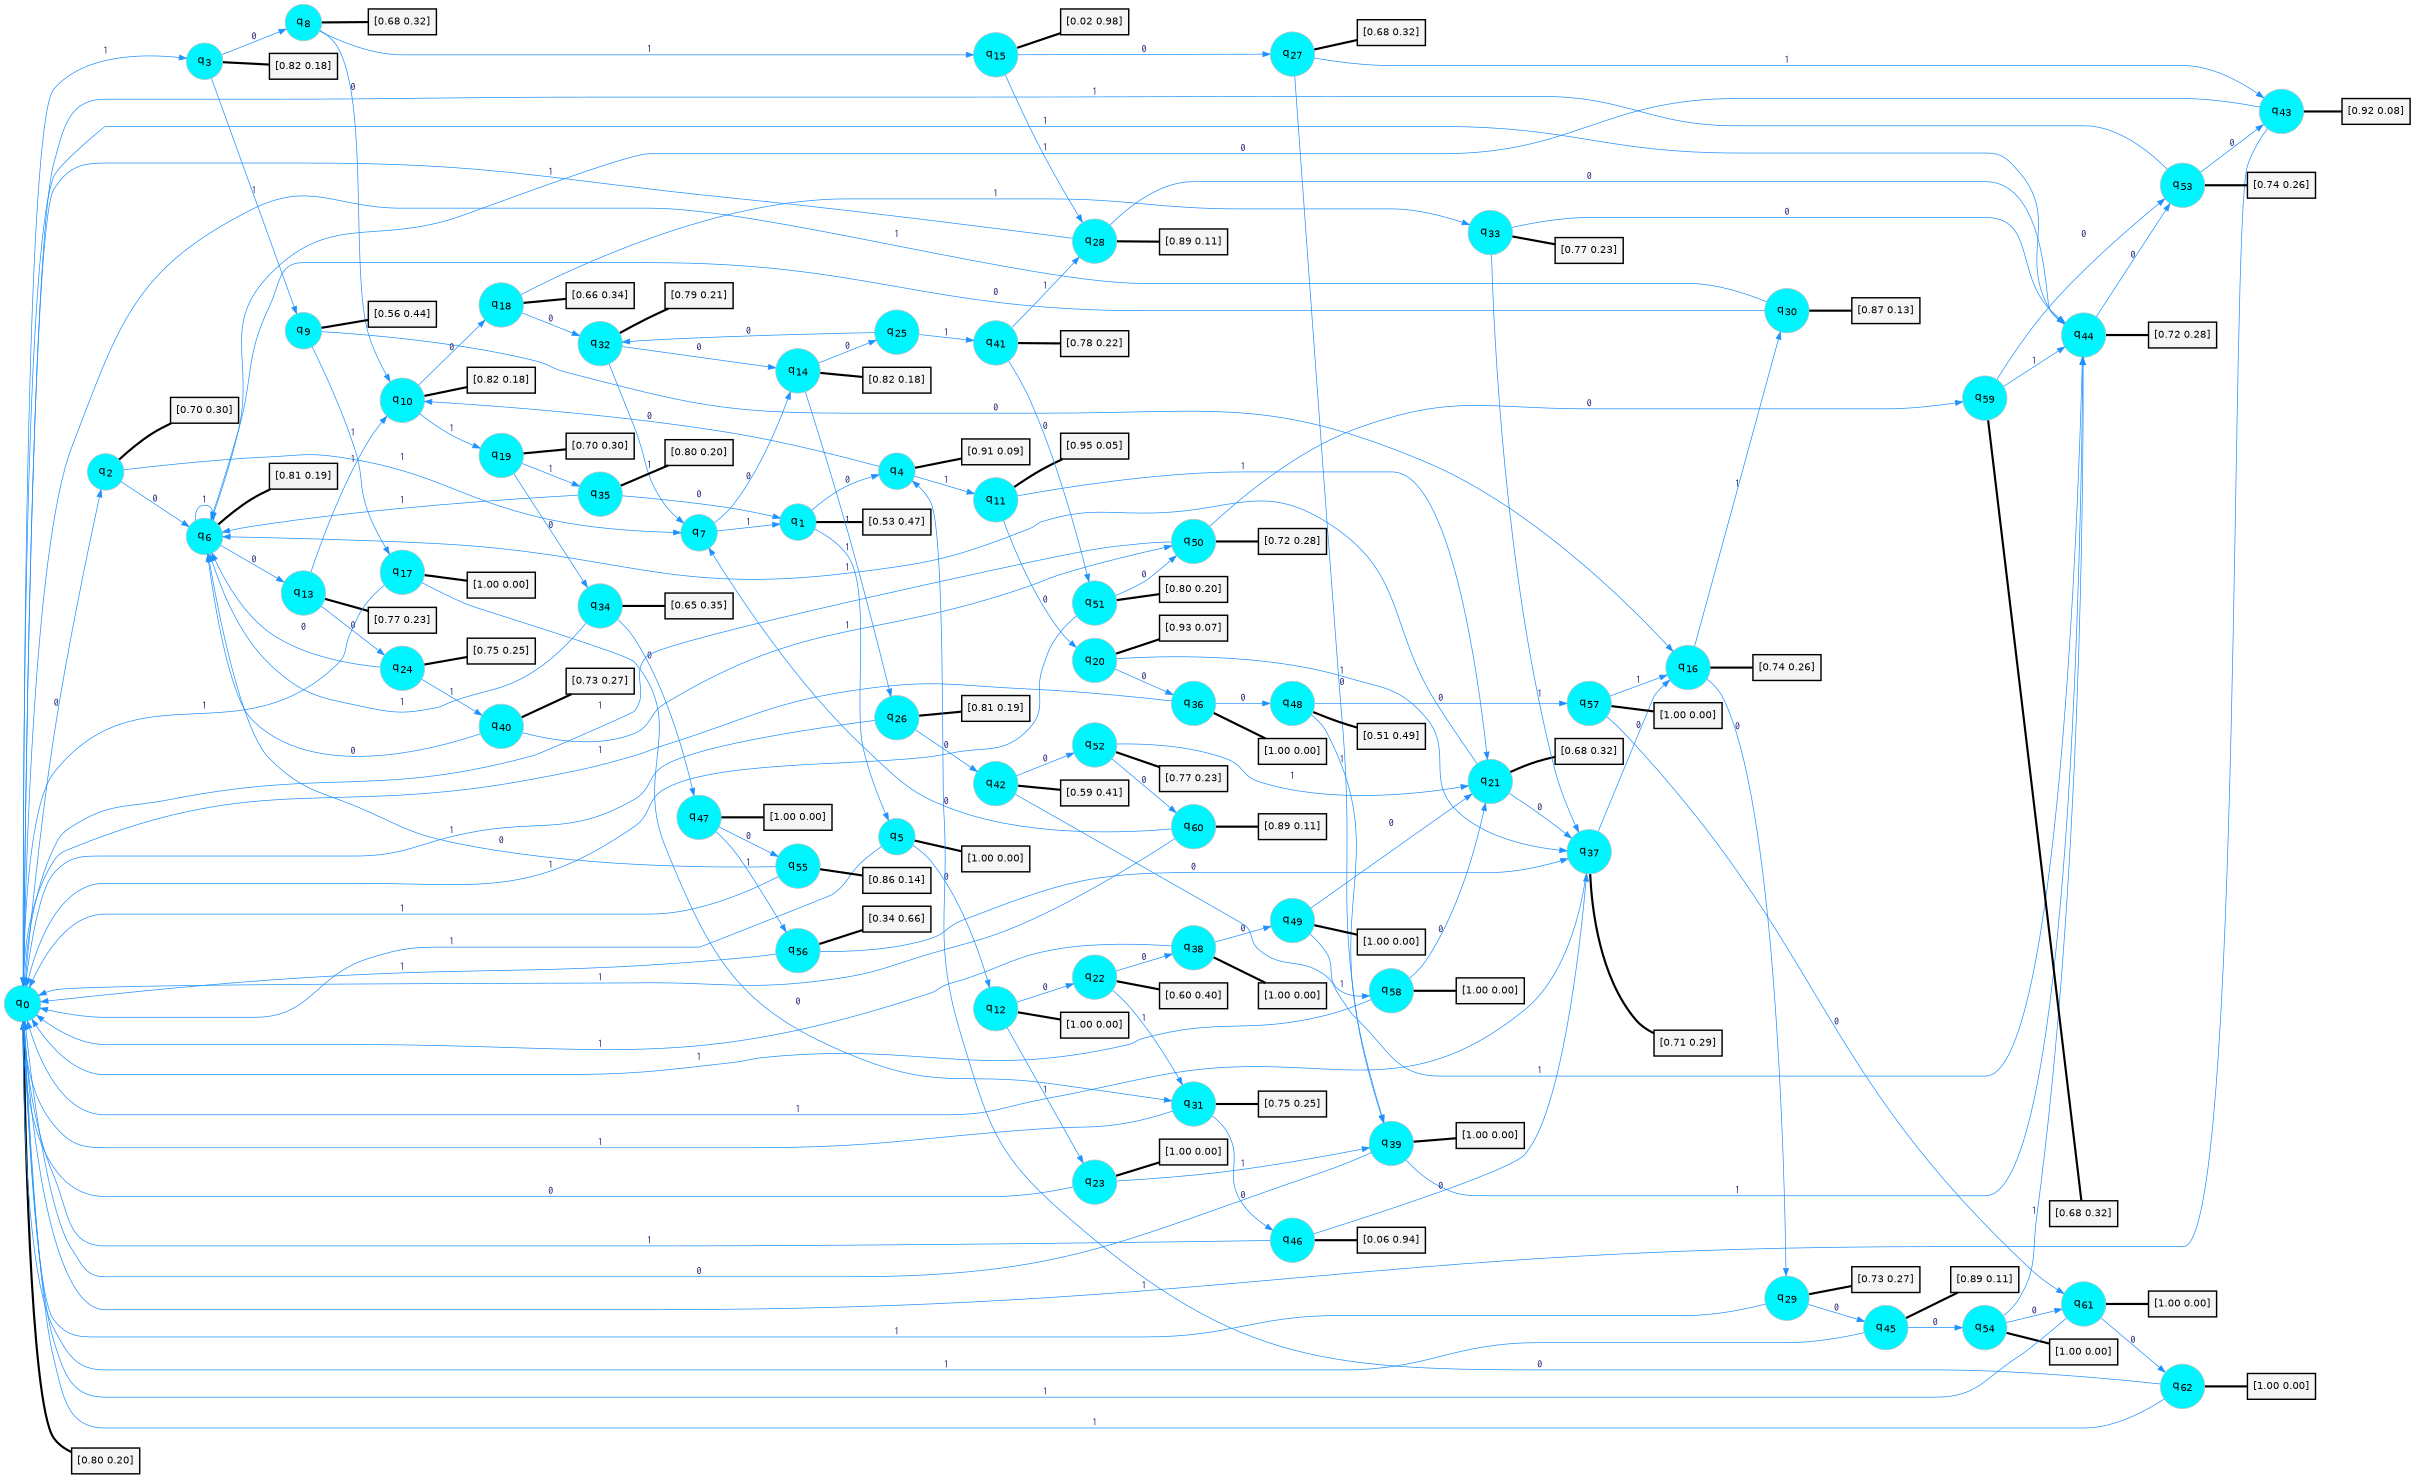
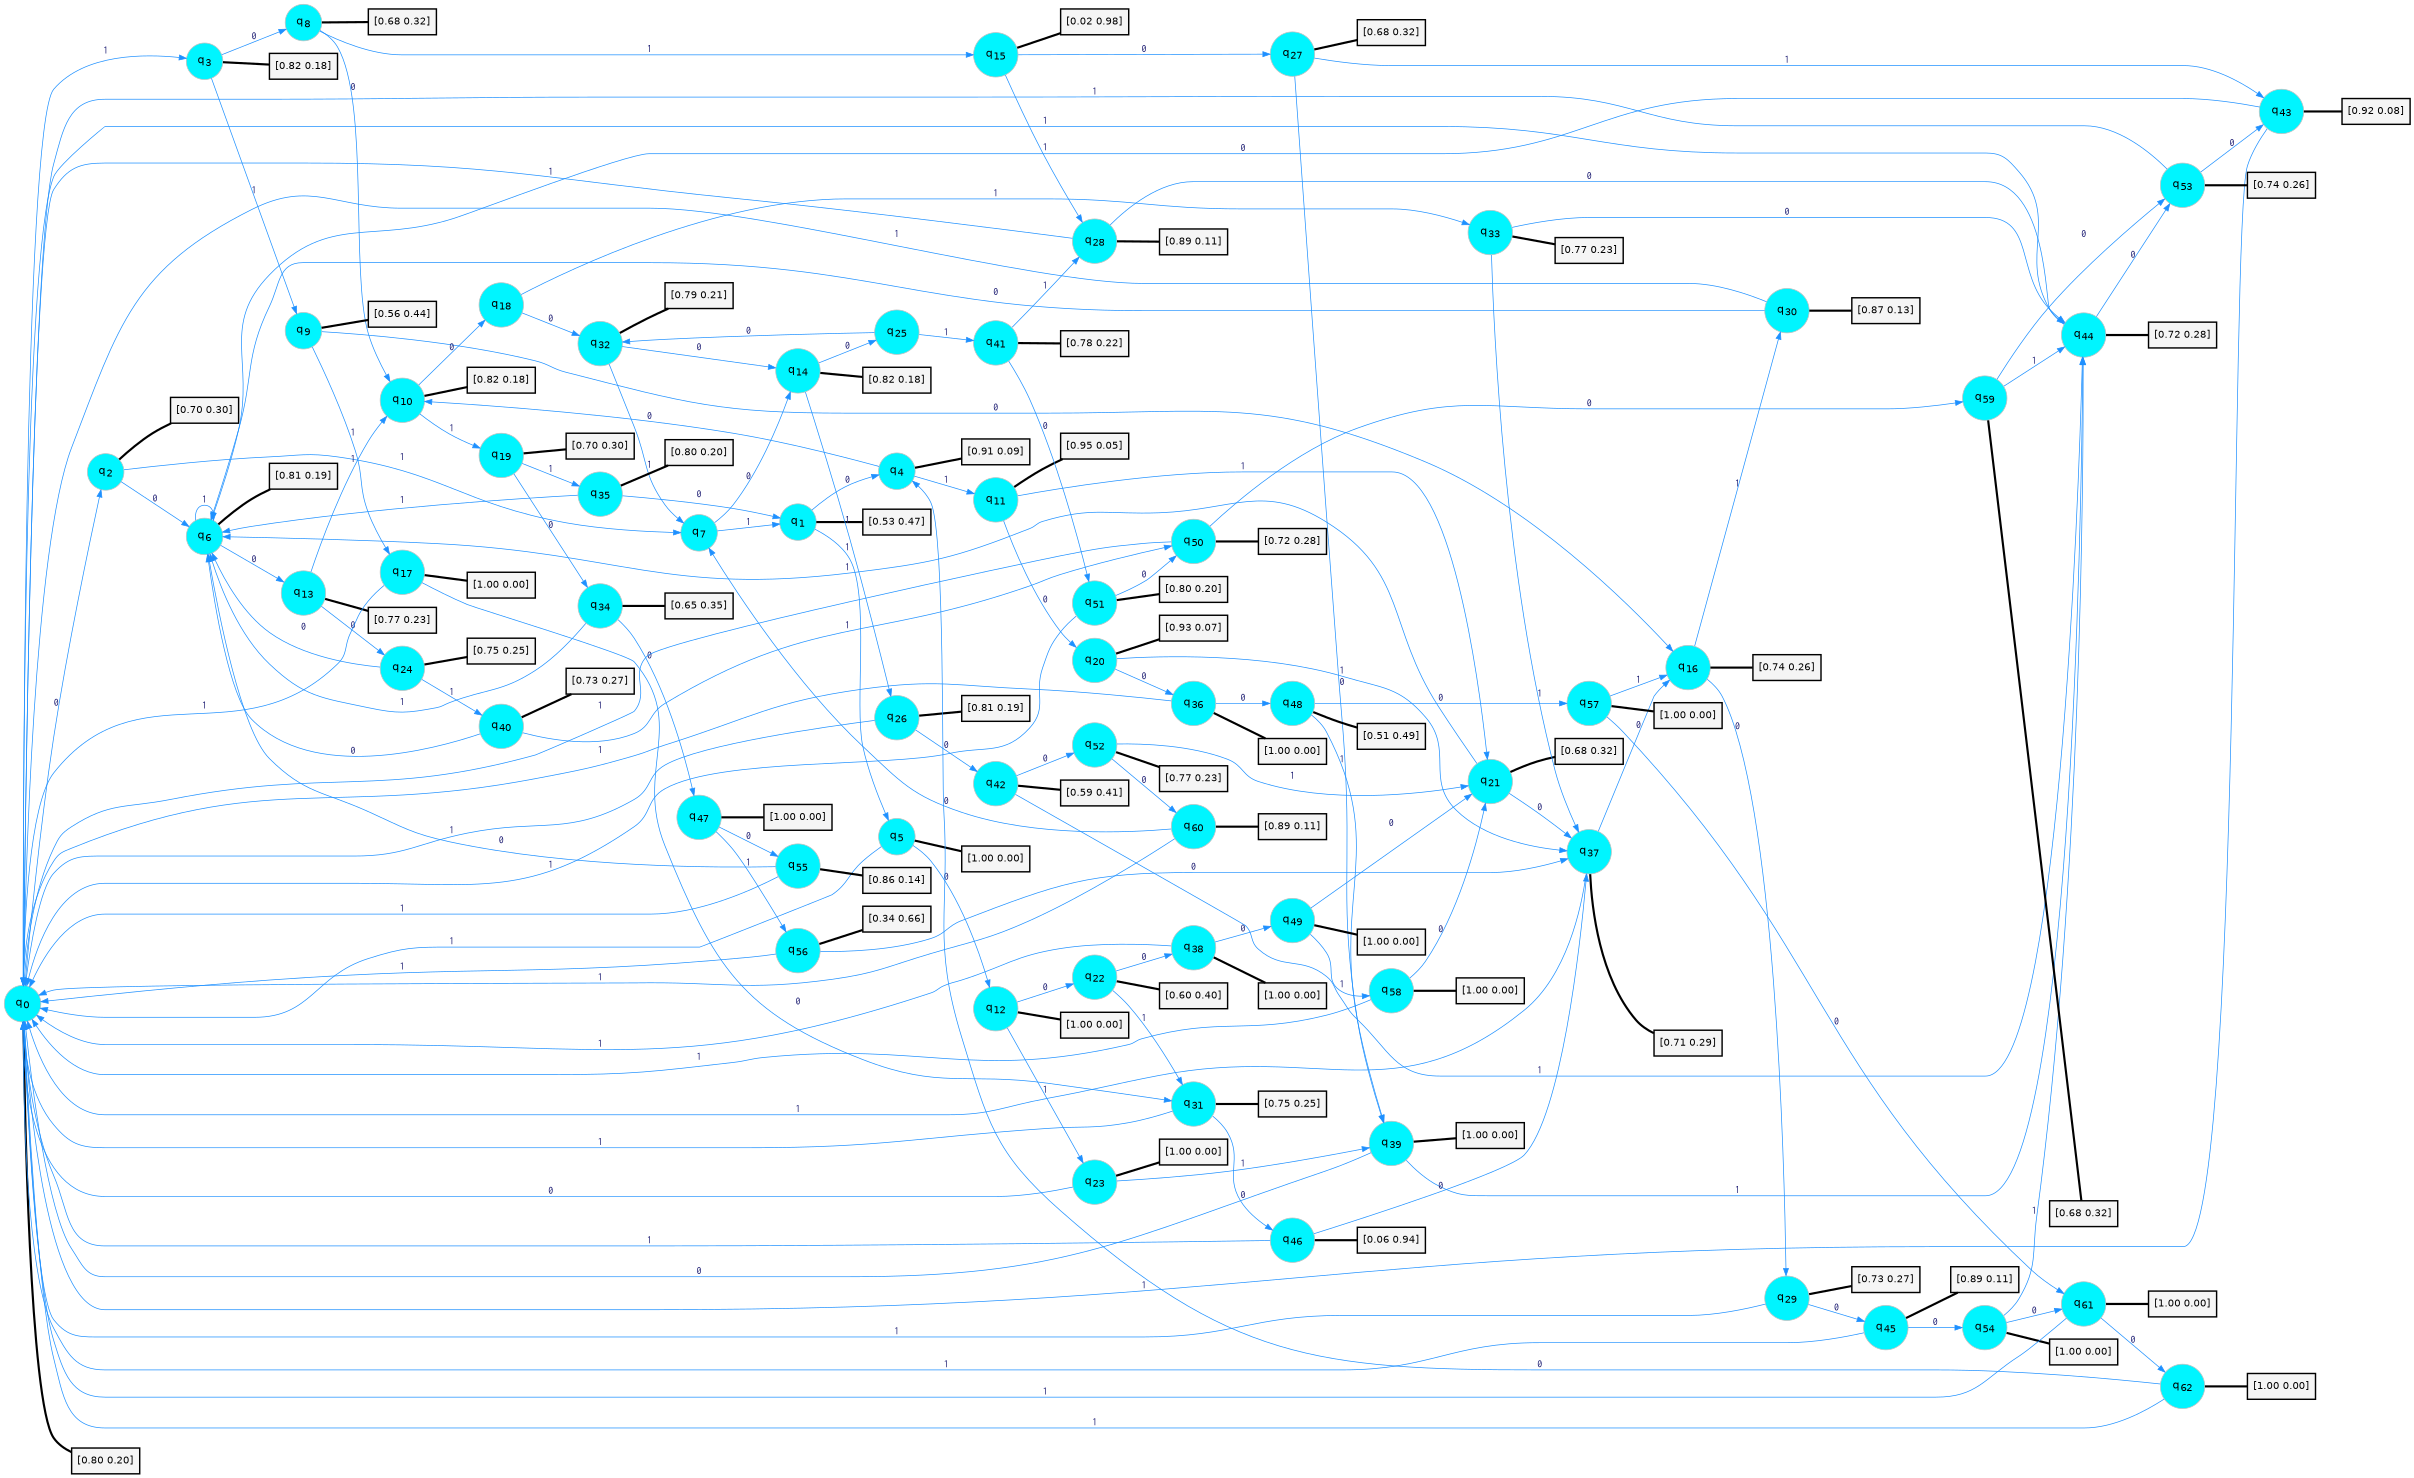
node "[0.66 0.34]": removed
